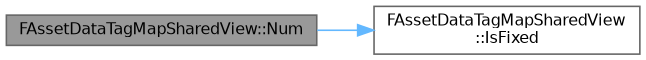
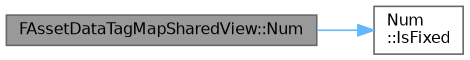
node "FAssetDataTagMapSharedView ::IsFixed": label "FAssetDataTagMapSharedView ::IsFixed" -> "Num ::IsFixed"
